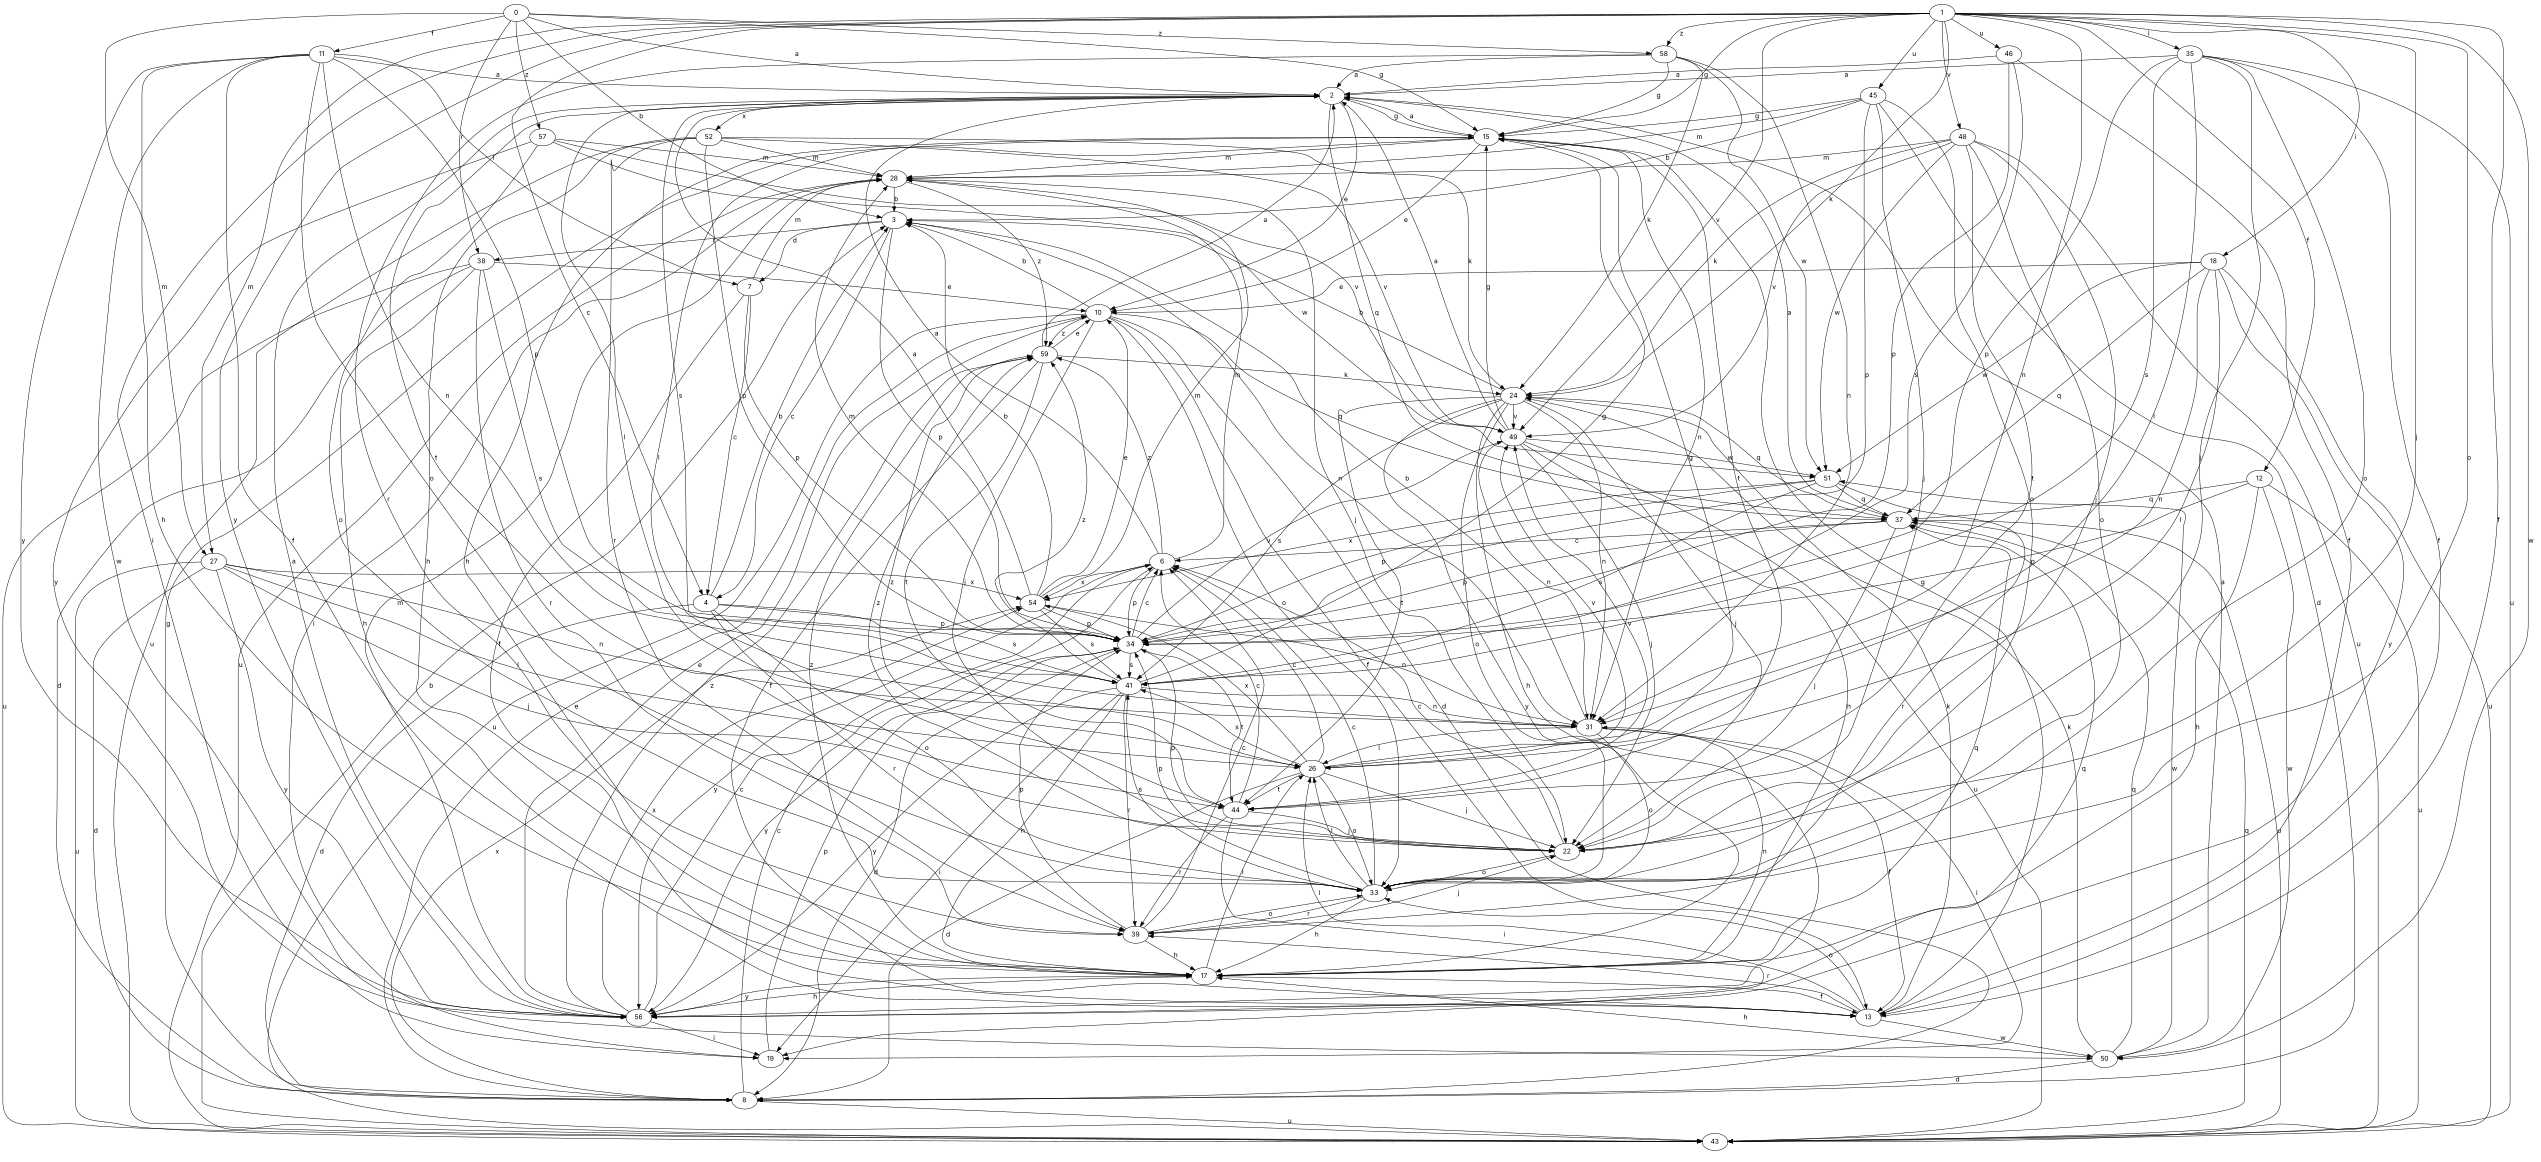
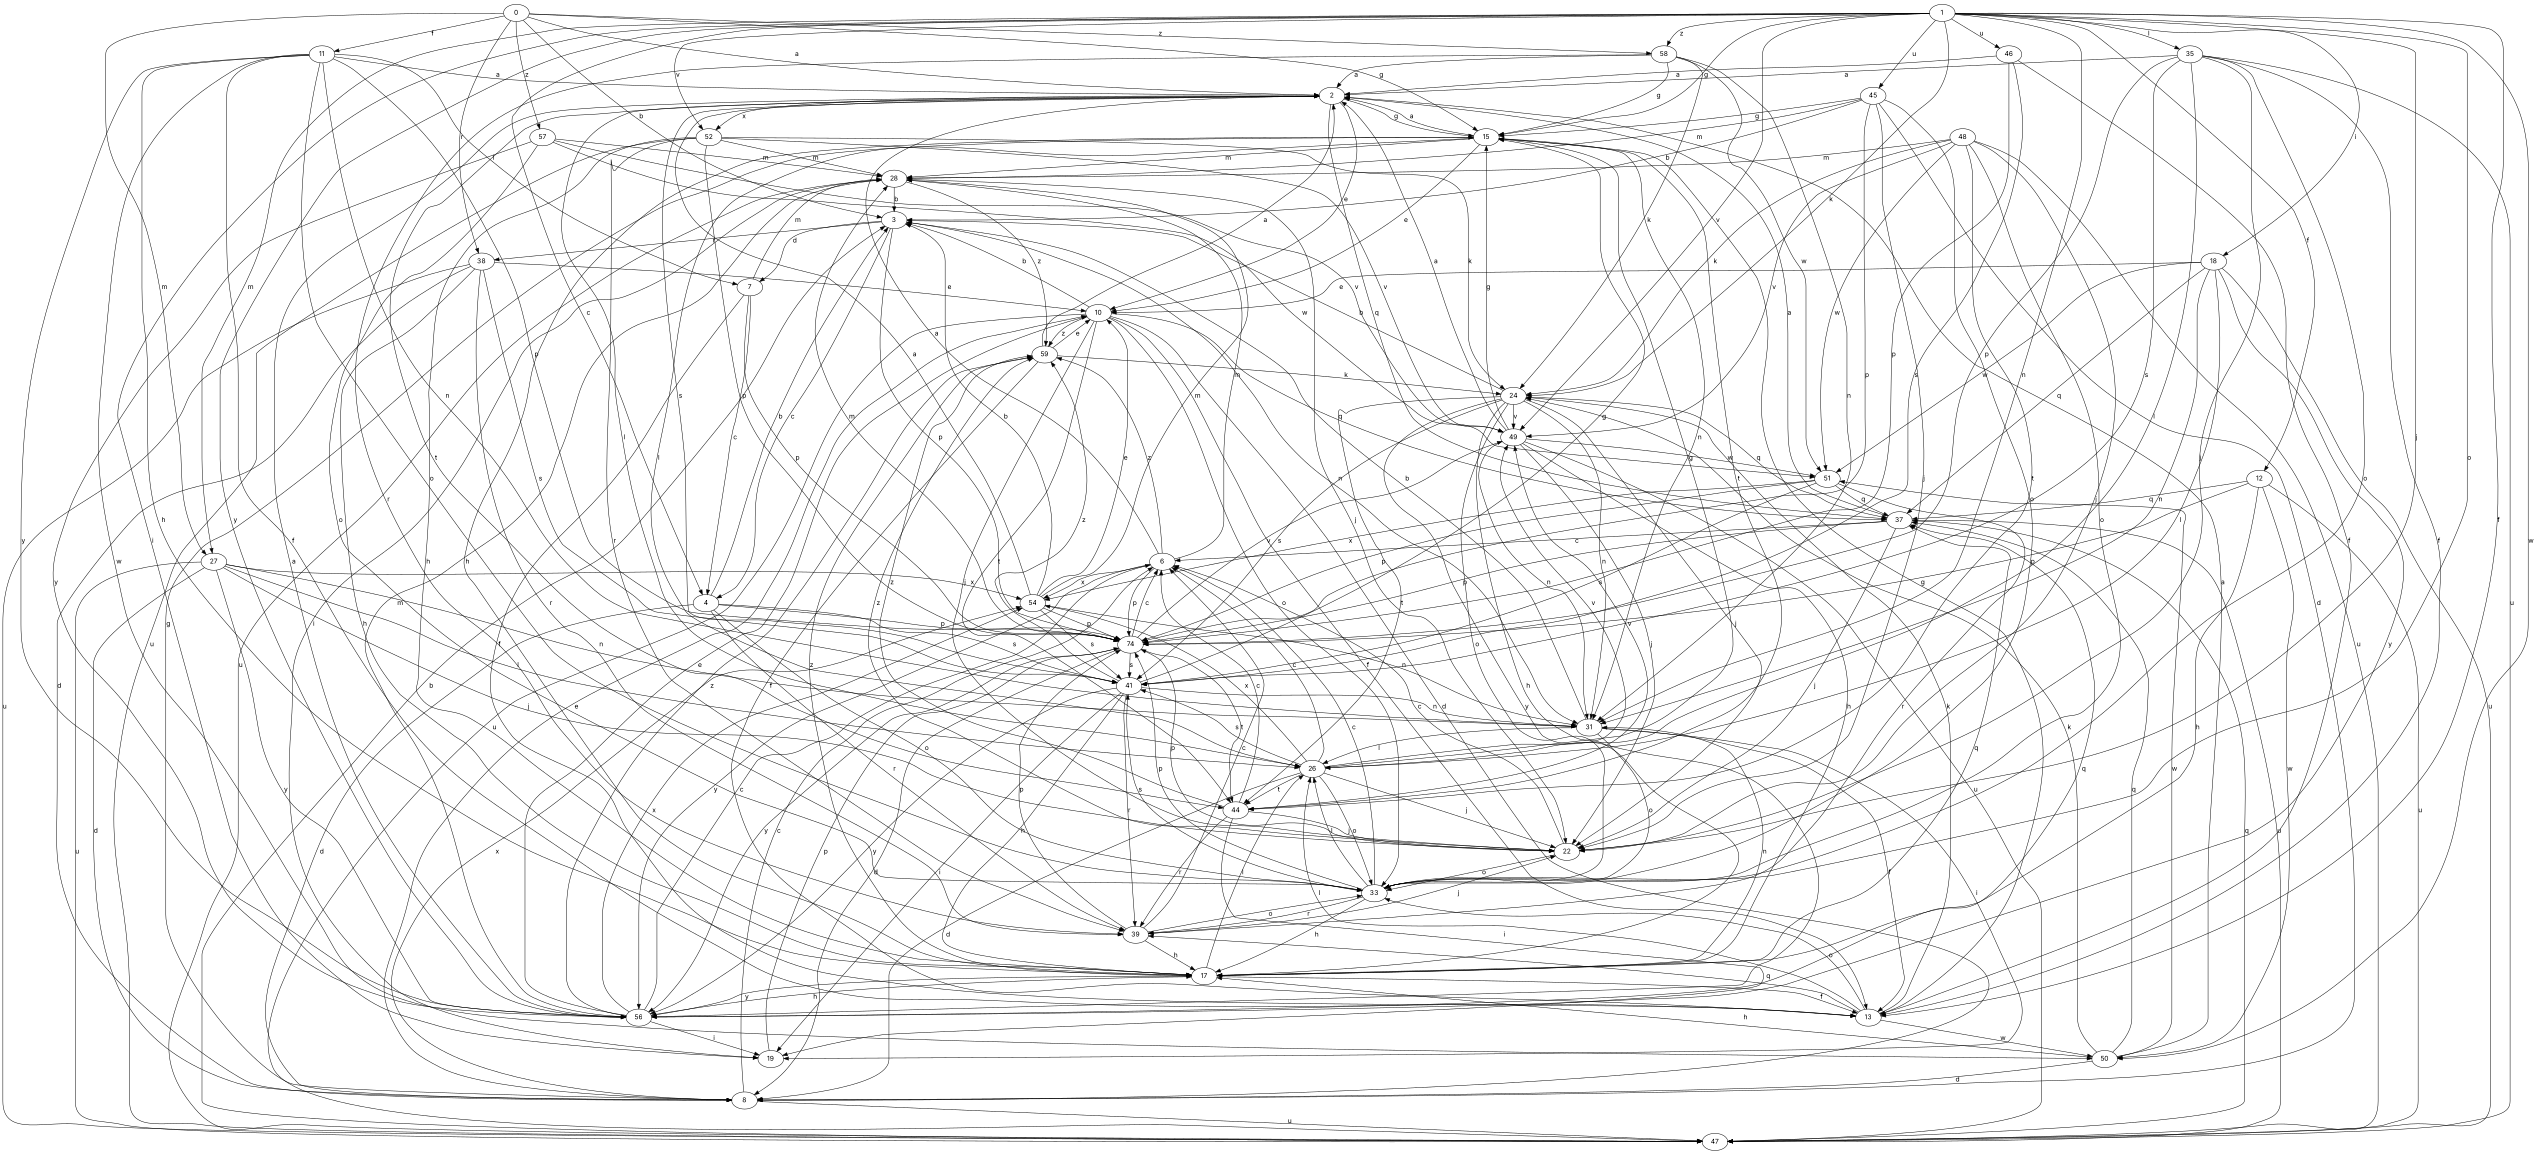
edge "1" -> "48": now "1" -> "52"
node "34": label "34" -> "74"
edge "59" -> "44": now "10" -> "44"
edge "13" -> "39": label "r" -> "q"
node "43": label "43" -> "47"
